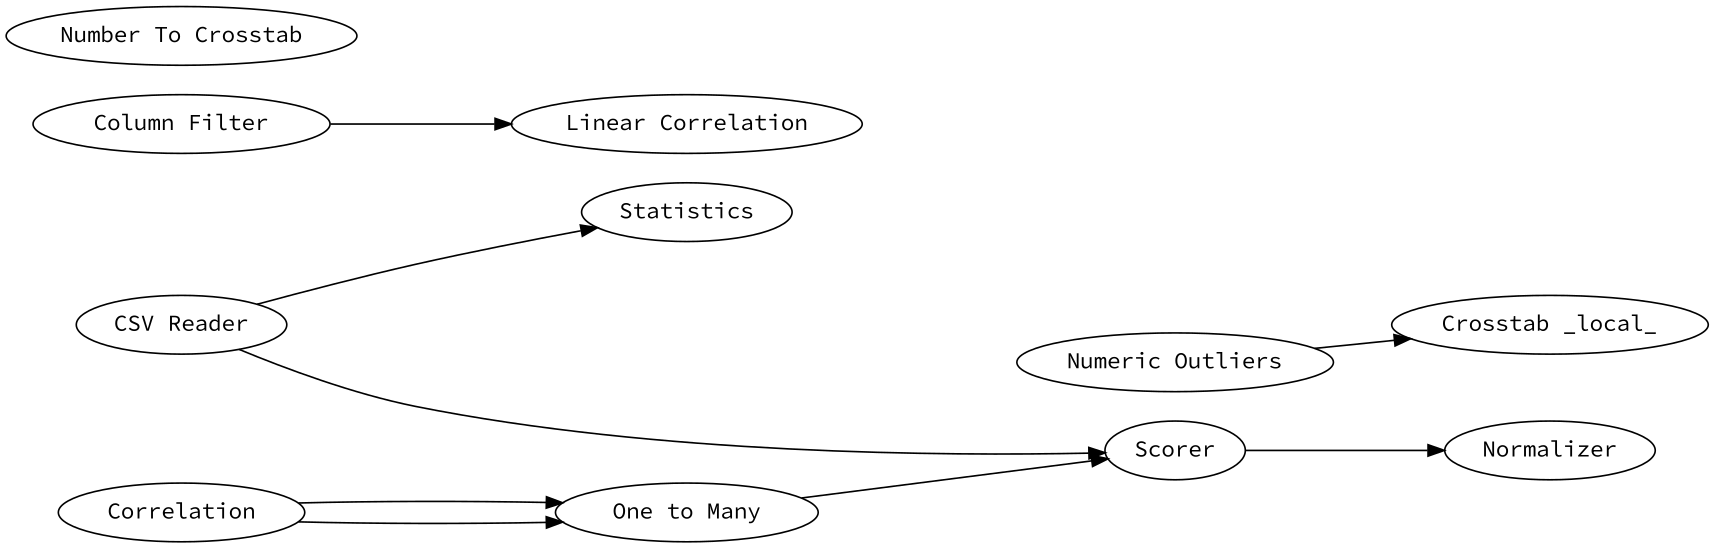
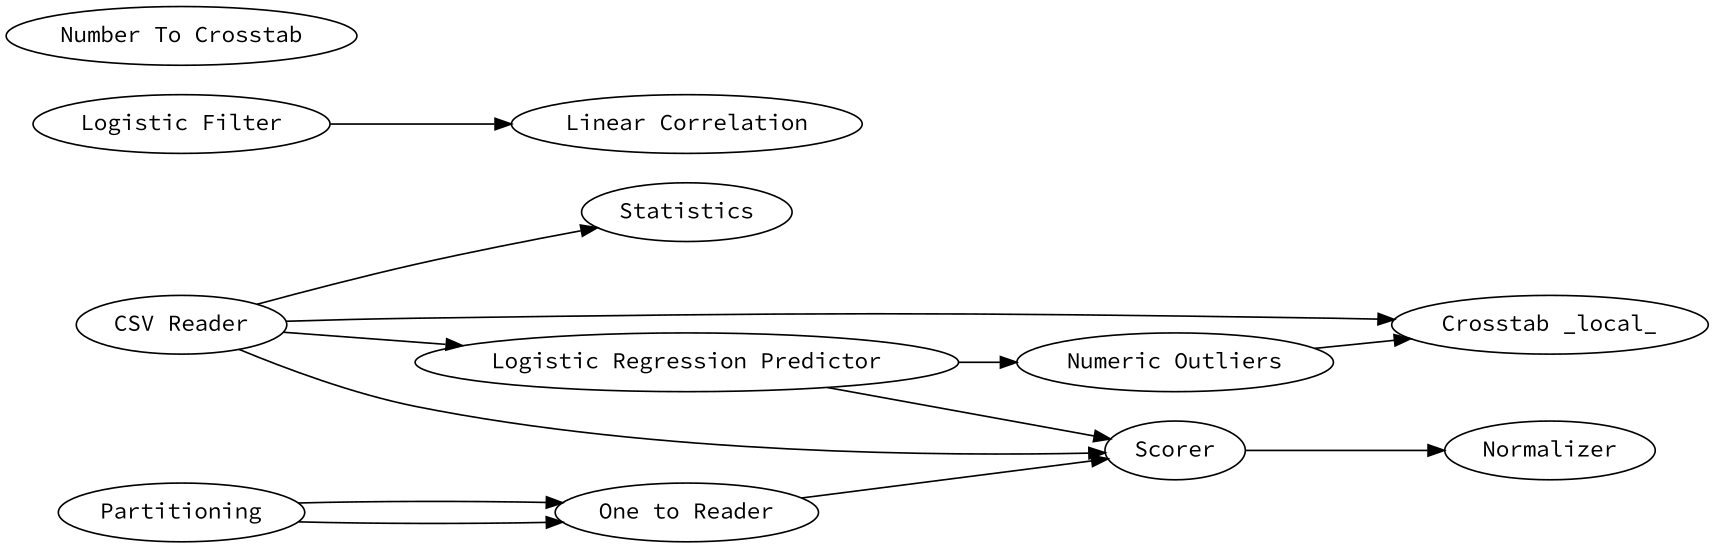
node "Column Filter": label "Column Filter" -> "Logistic Filter"
edge "CSV Reader" -> "Crosstab _local_": added
node "Logistic Regression Predictor": added
node "Correlation": label "Correlation" -> "Partitioning"
node "One to Many": label "One to Many" -> "One to Reader"
